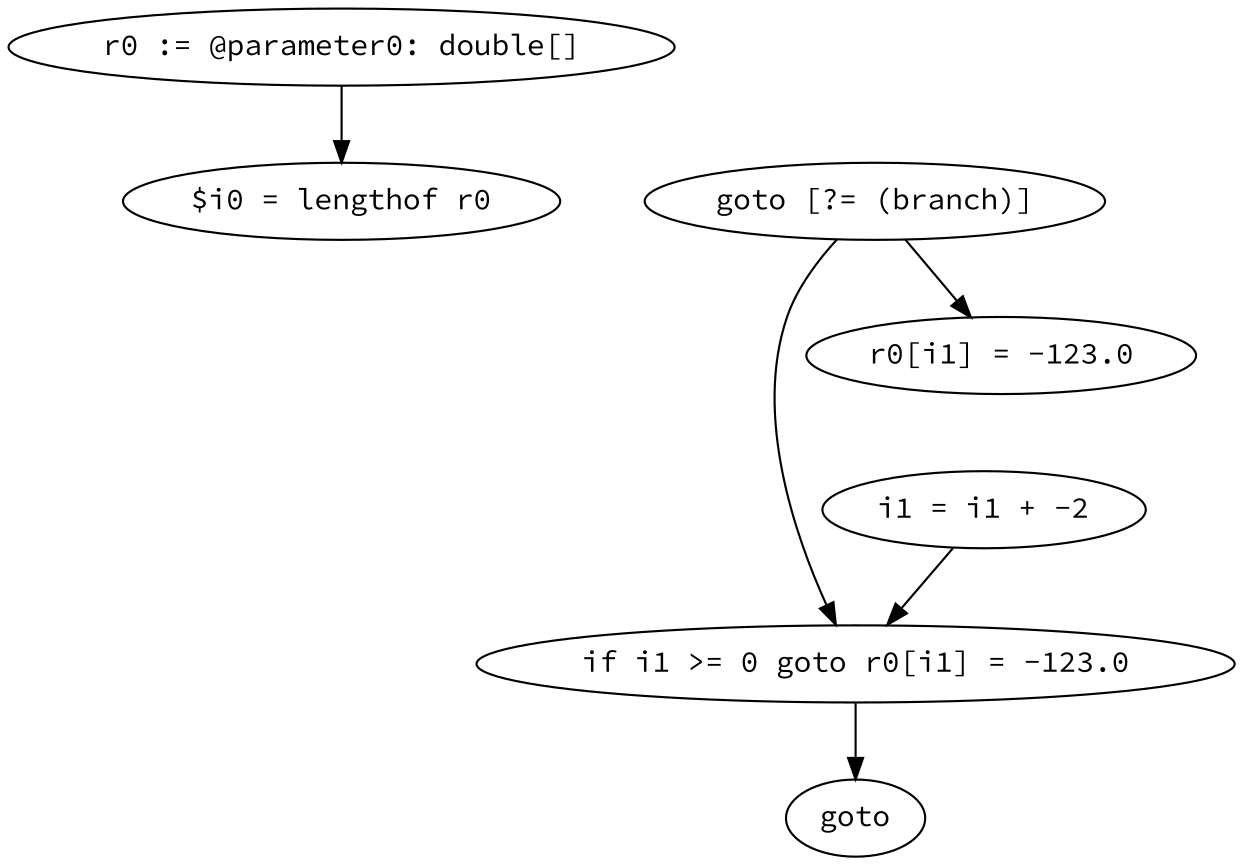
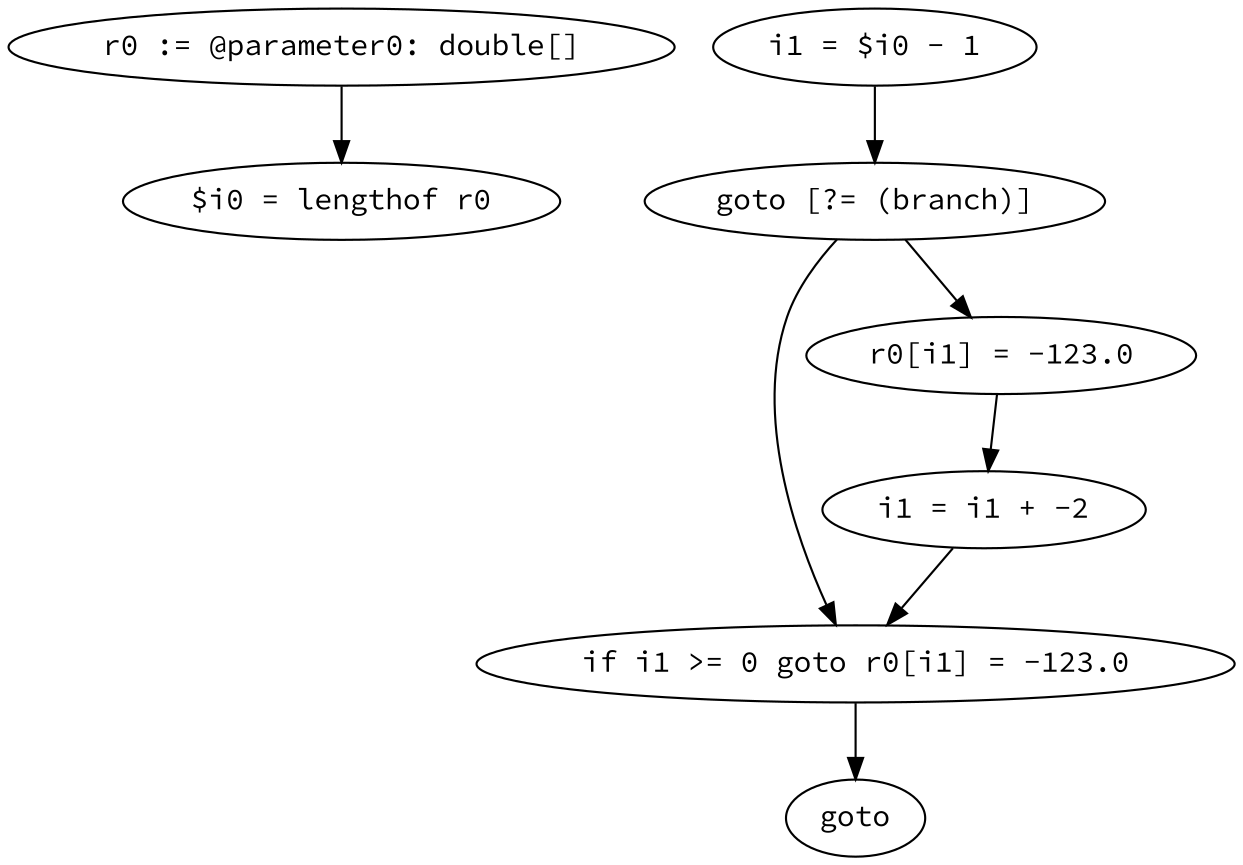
node "i1 = $i0 - 1": added
edge "r0[i1] = -123.0" -> "i1 = i1 + -2": added
